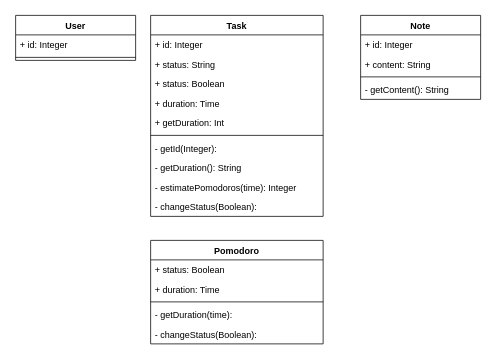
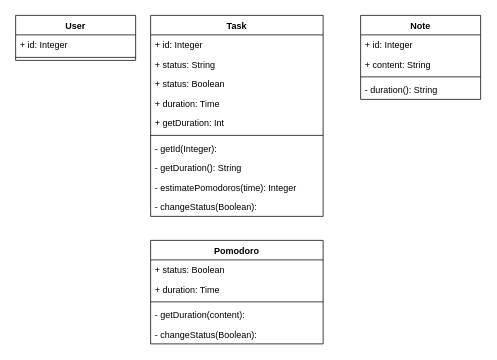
node "- getContent(): String": label "- getContent(): String" -> "- duration(): String"
node "- getDuration(time):": label "- getDuration(time):" -> "- getDuration(content):"
